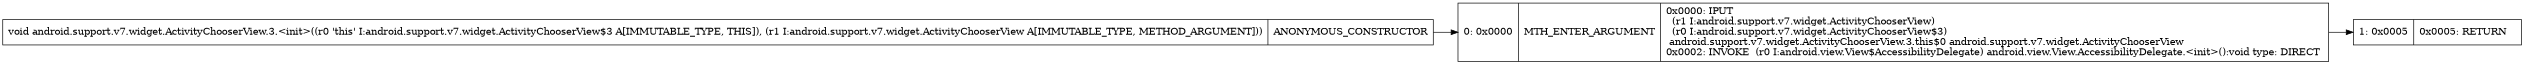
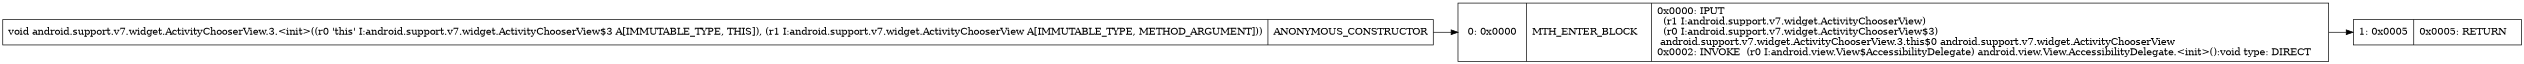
node "0: 0x0000": text "MTH_ENTER_ARGUMENT" -> "MTH_ENTER_BLOCK"
